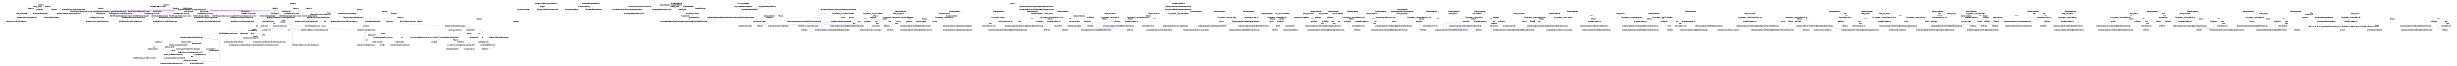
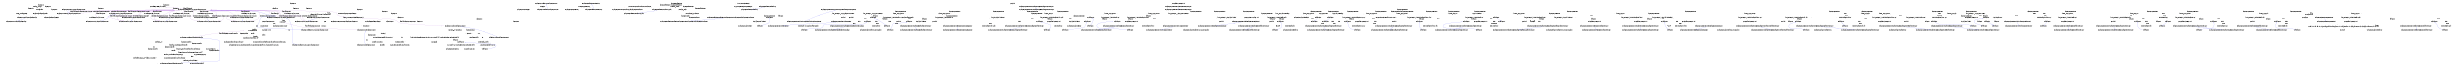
node "htmlNodes.ShouldContain(''contents'')": label "htmlNodes.ShouldContain(''contents'')" -> "object.ShouldContain(''contents'')"
node "Assert.IsType<AndConnector<NodeWrapper>>(result)": removed
node "Entry Nancy.Testing.QueryWrapper.ShouldExist()": removed
